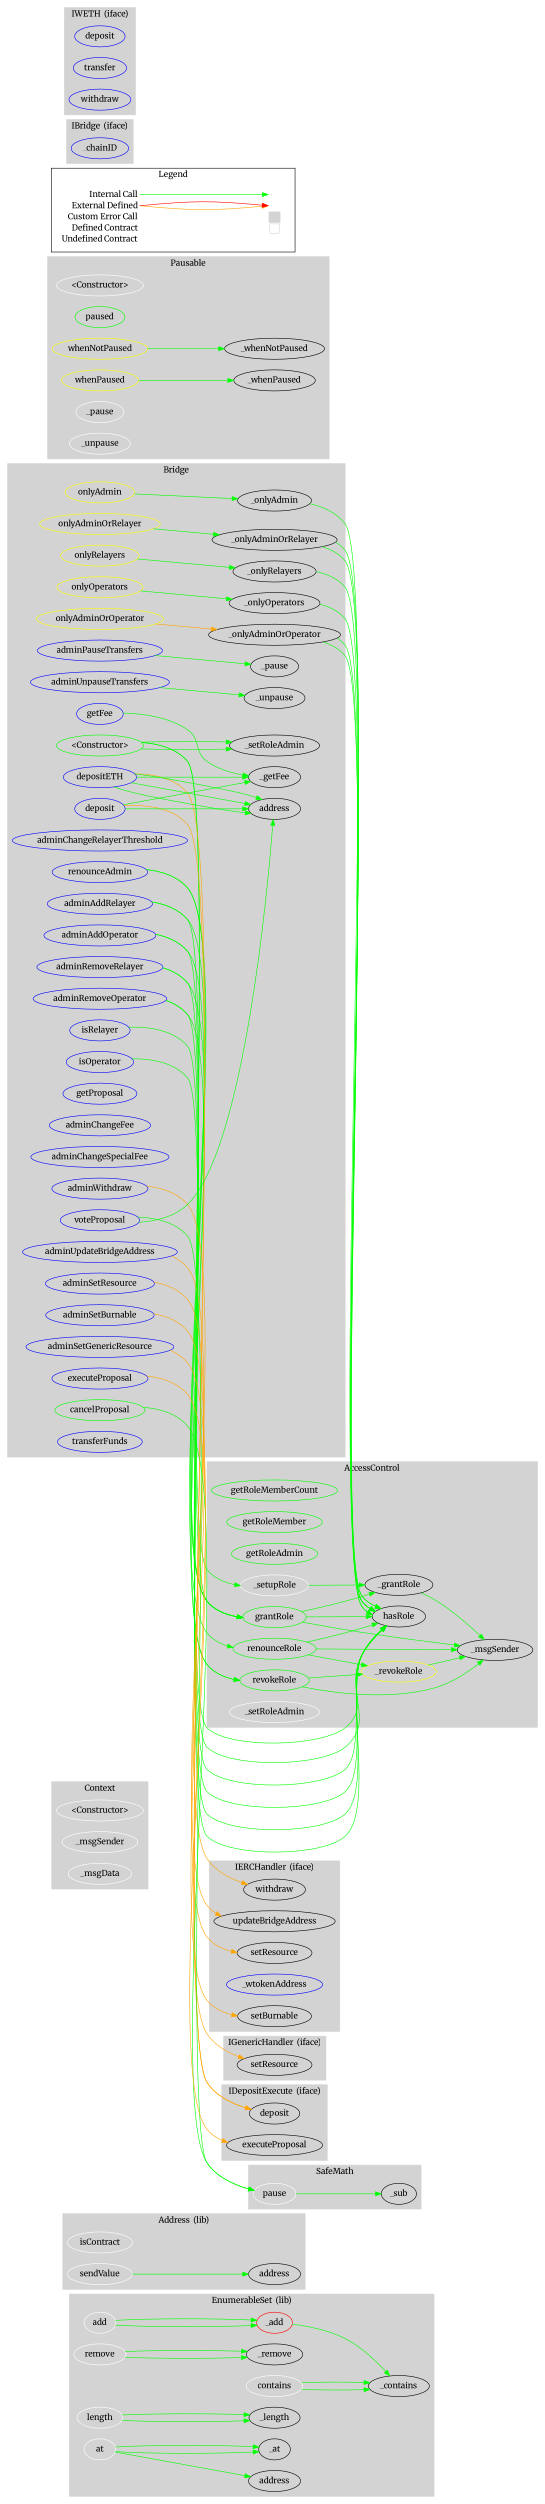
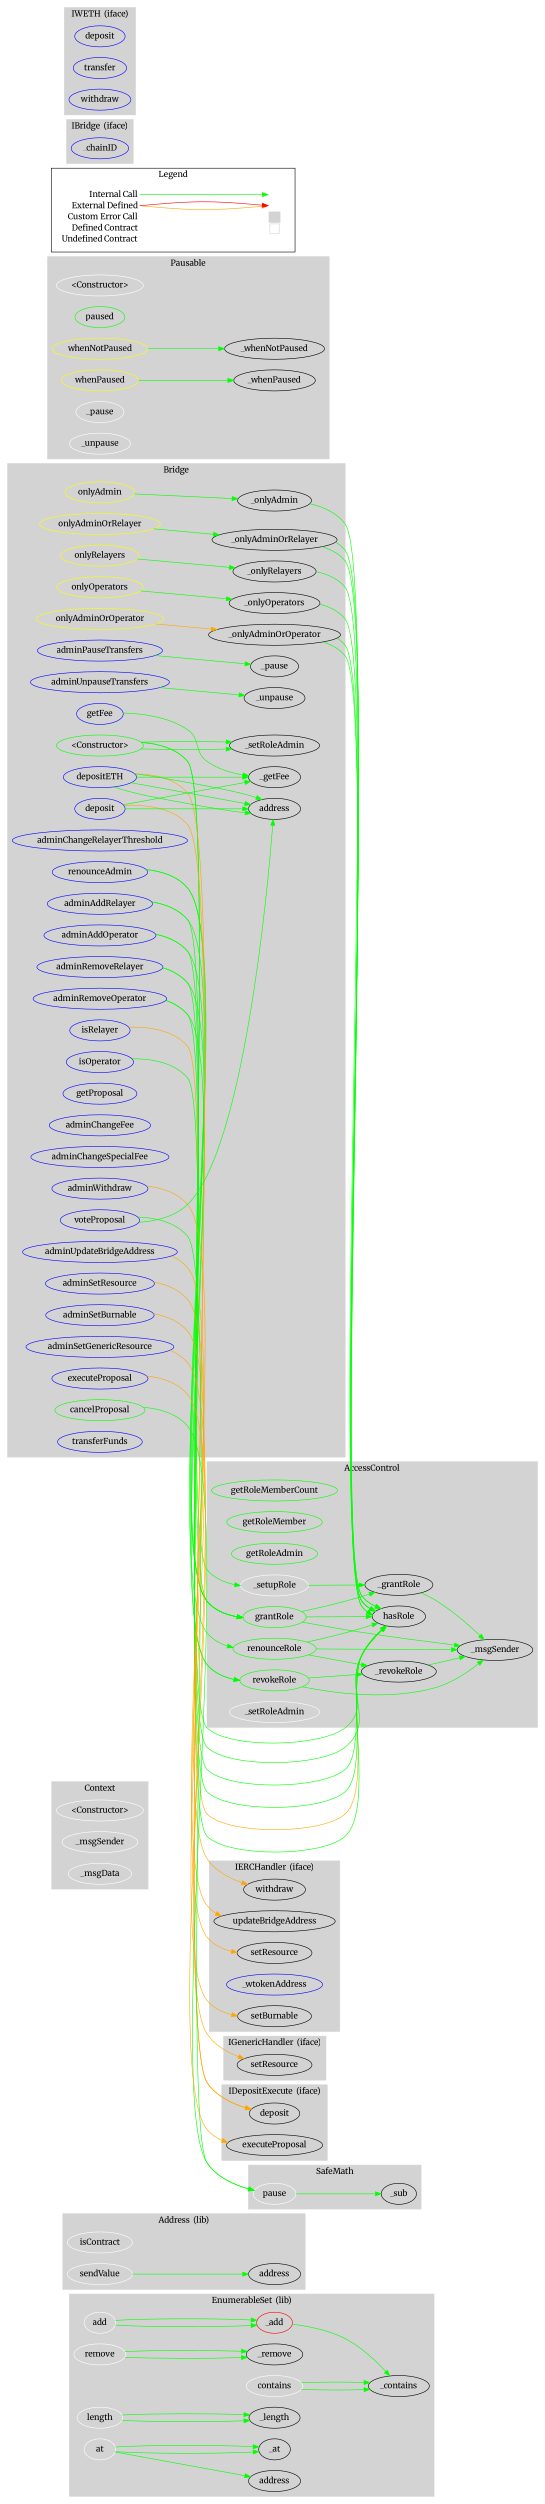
node "_revokeRole": color yellow -> black
edge "isRelayer" -> "hasRole": color green -> orange
